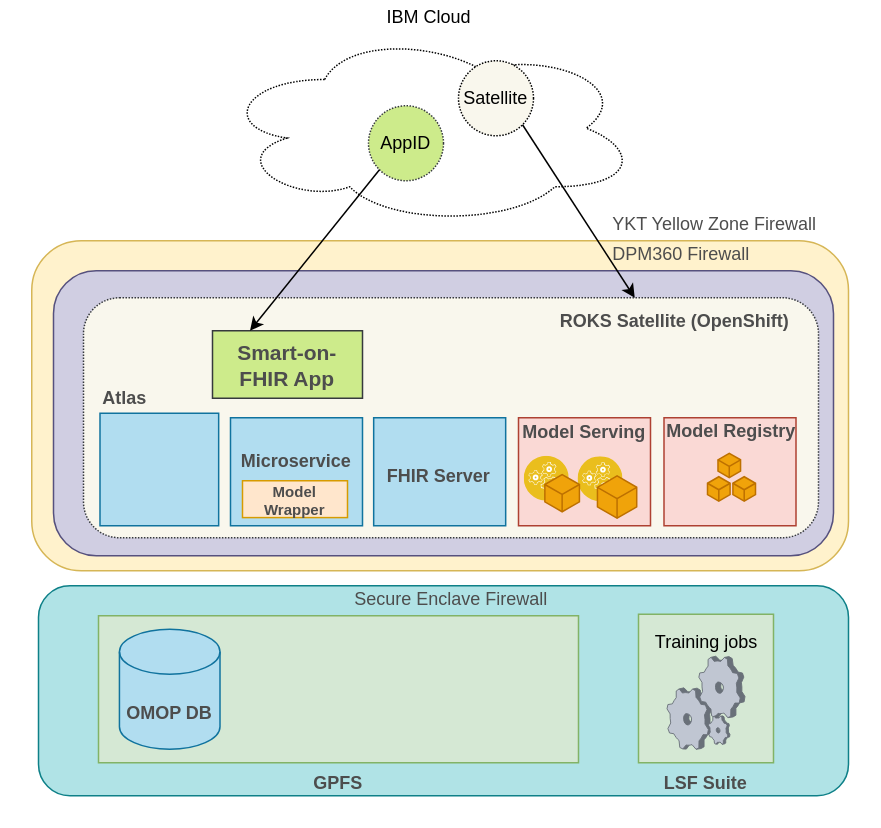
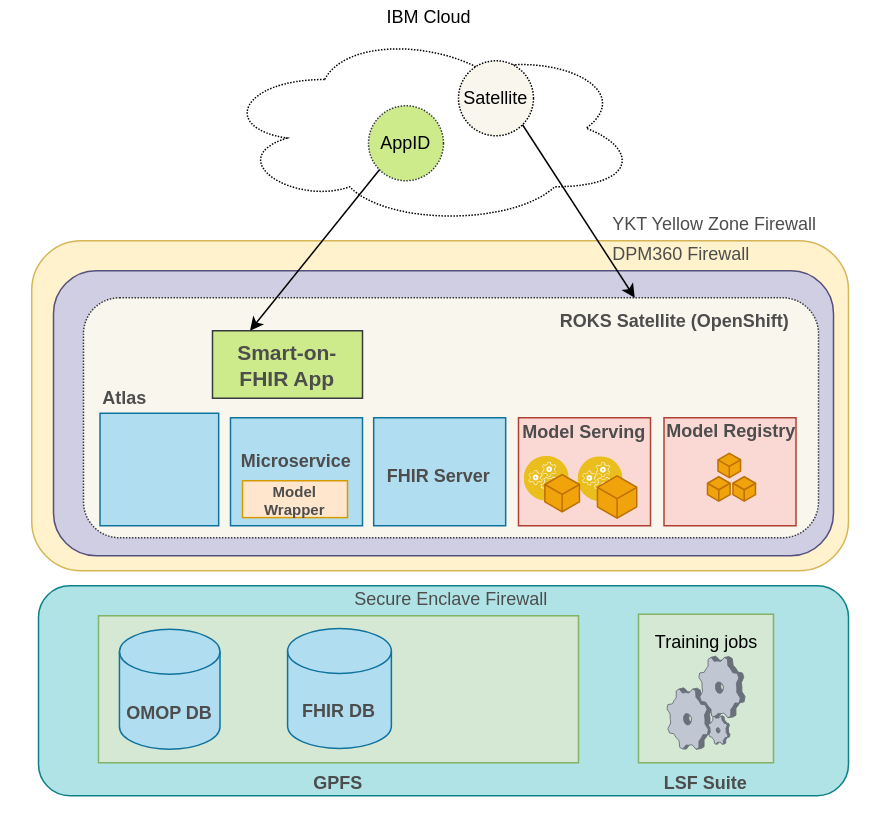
node "FHIR DB": added
